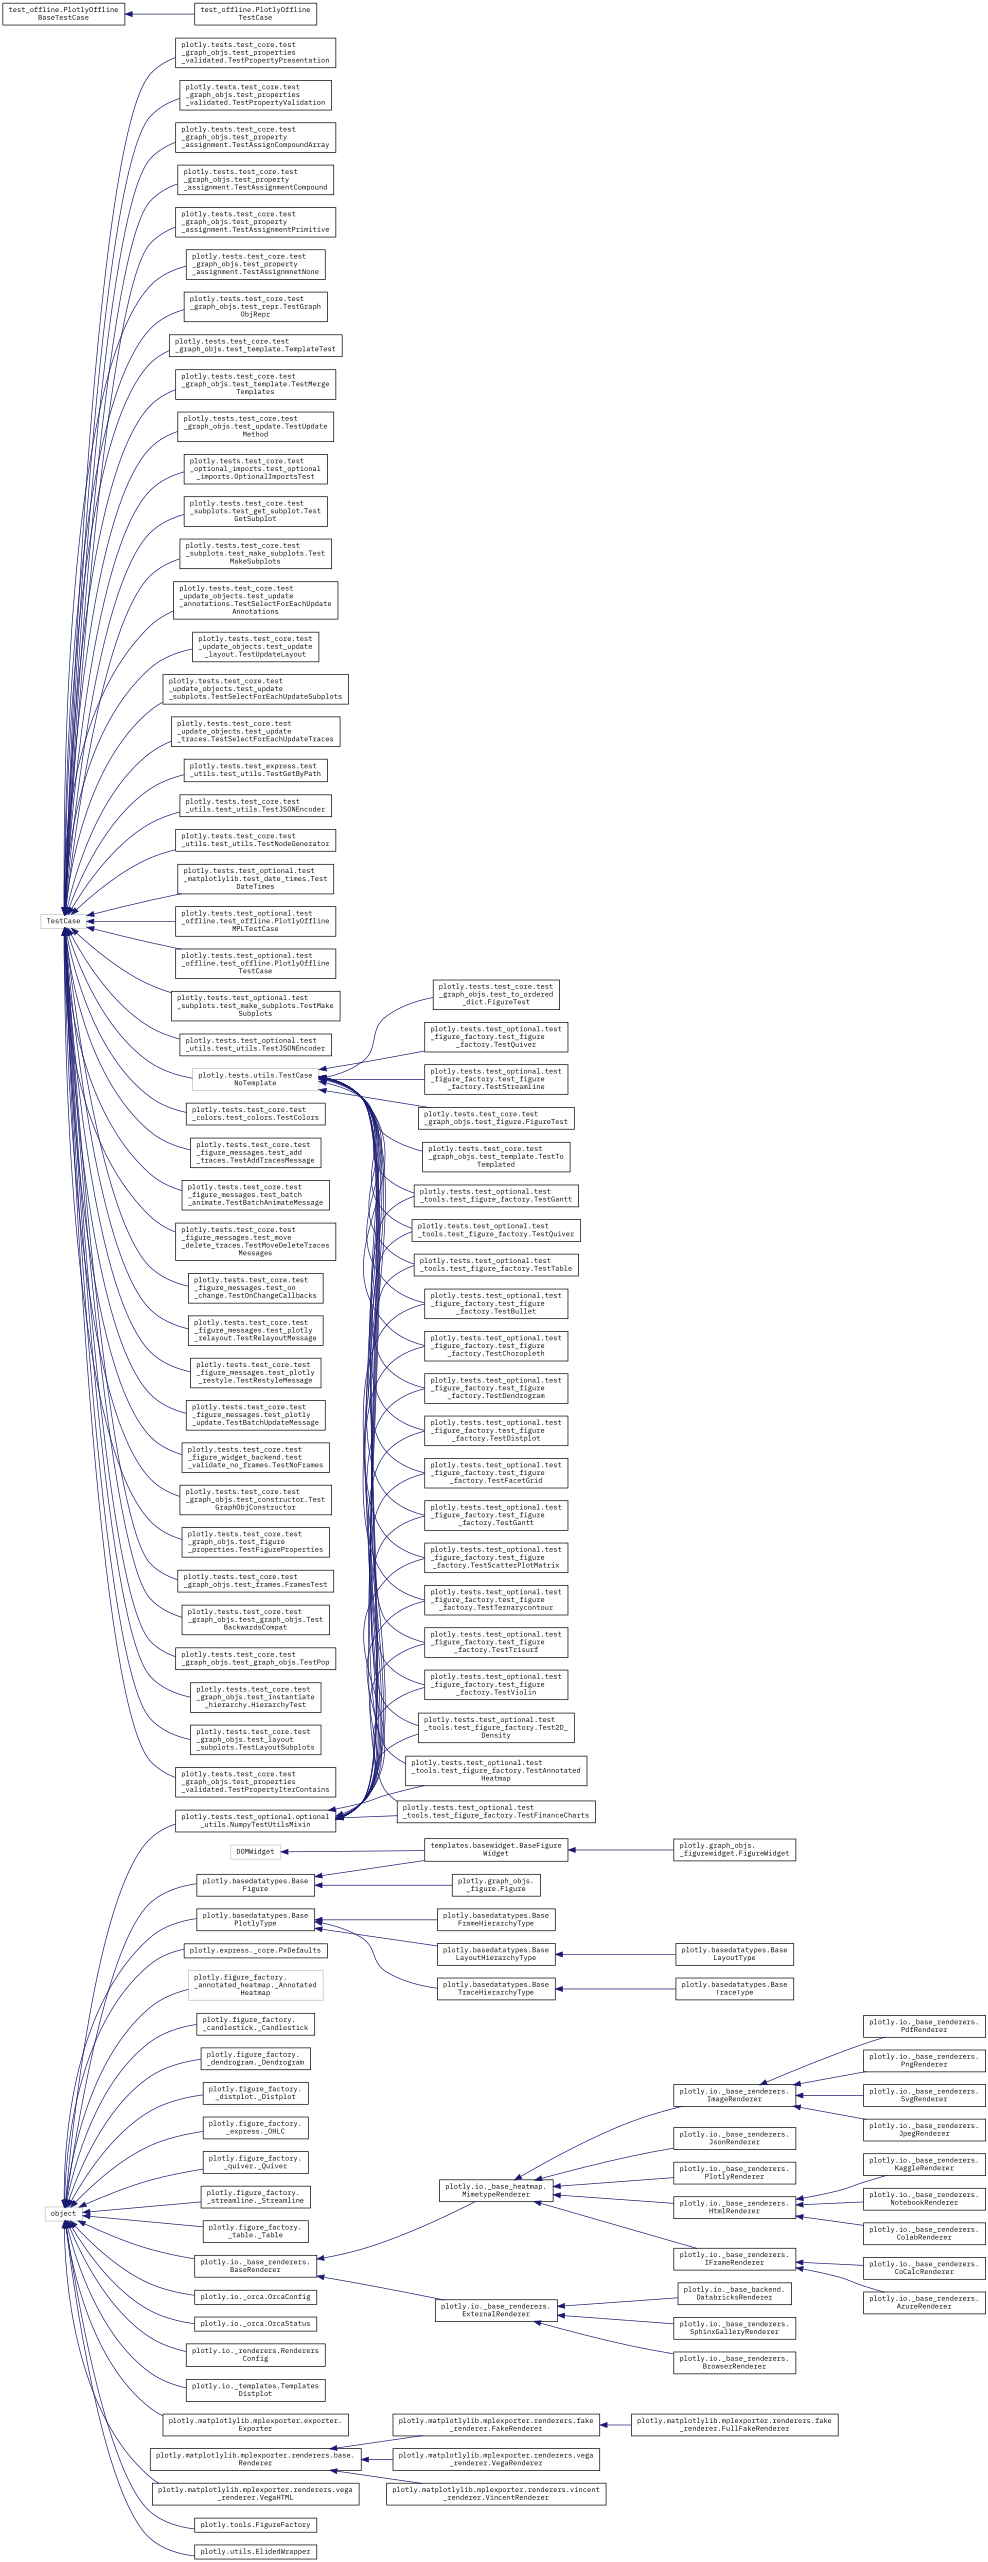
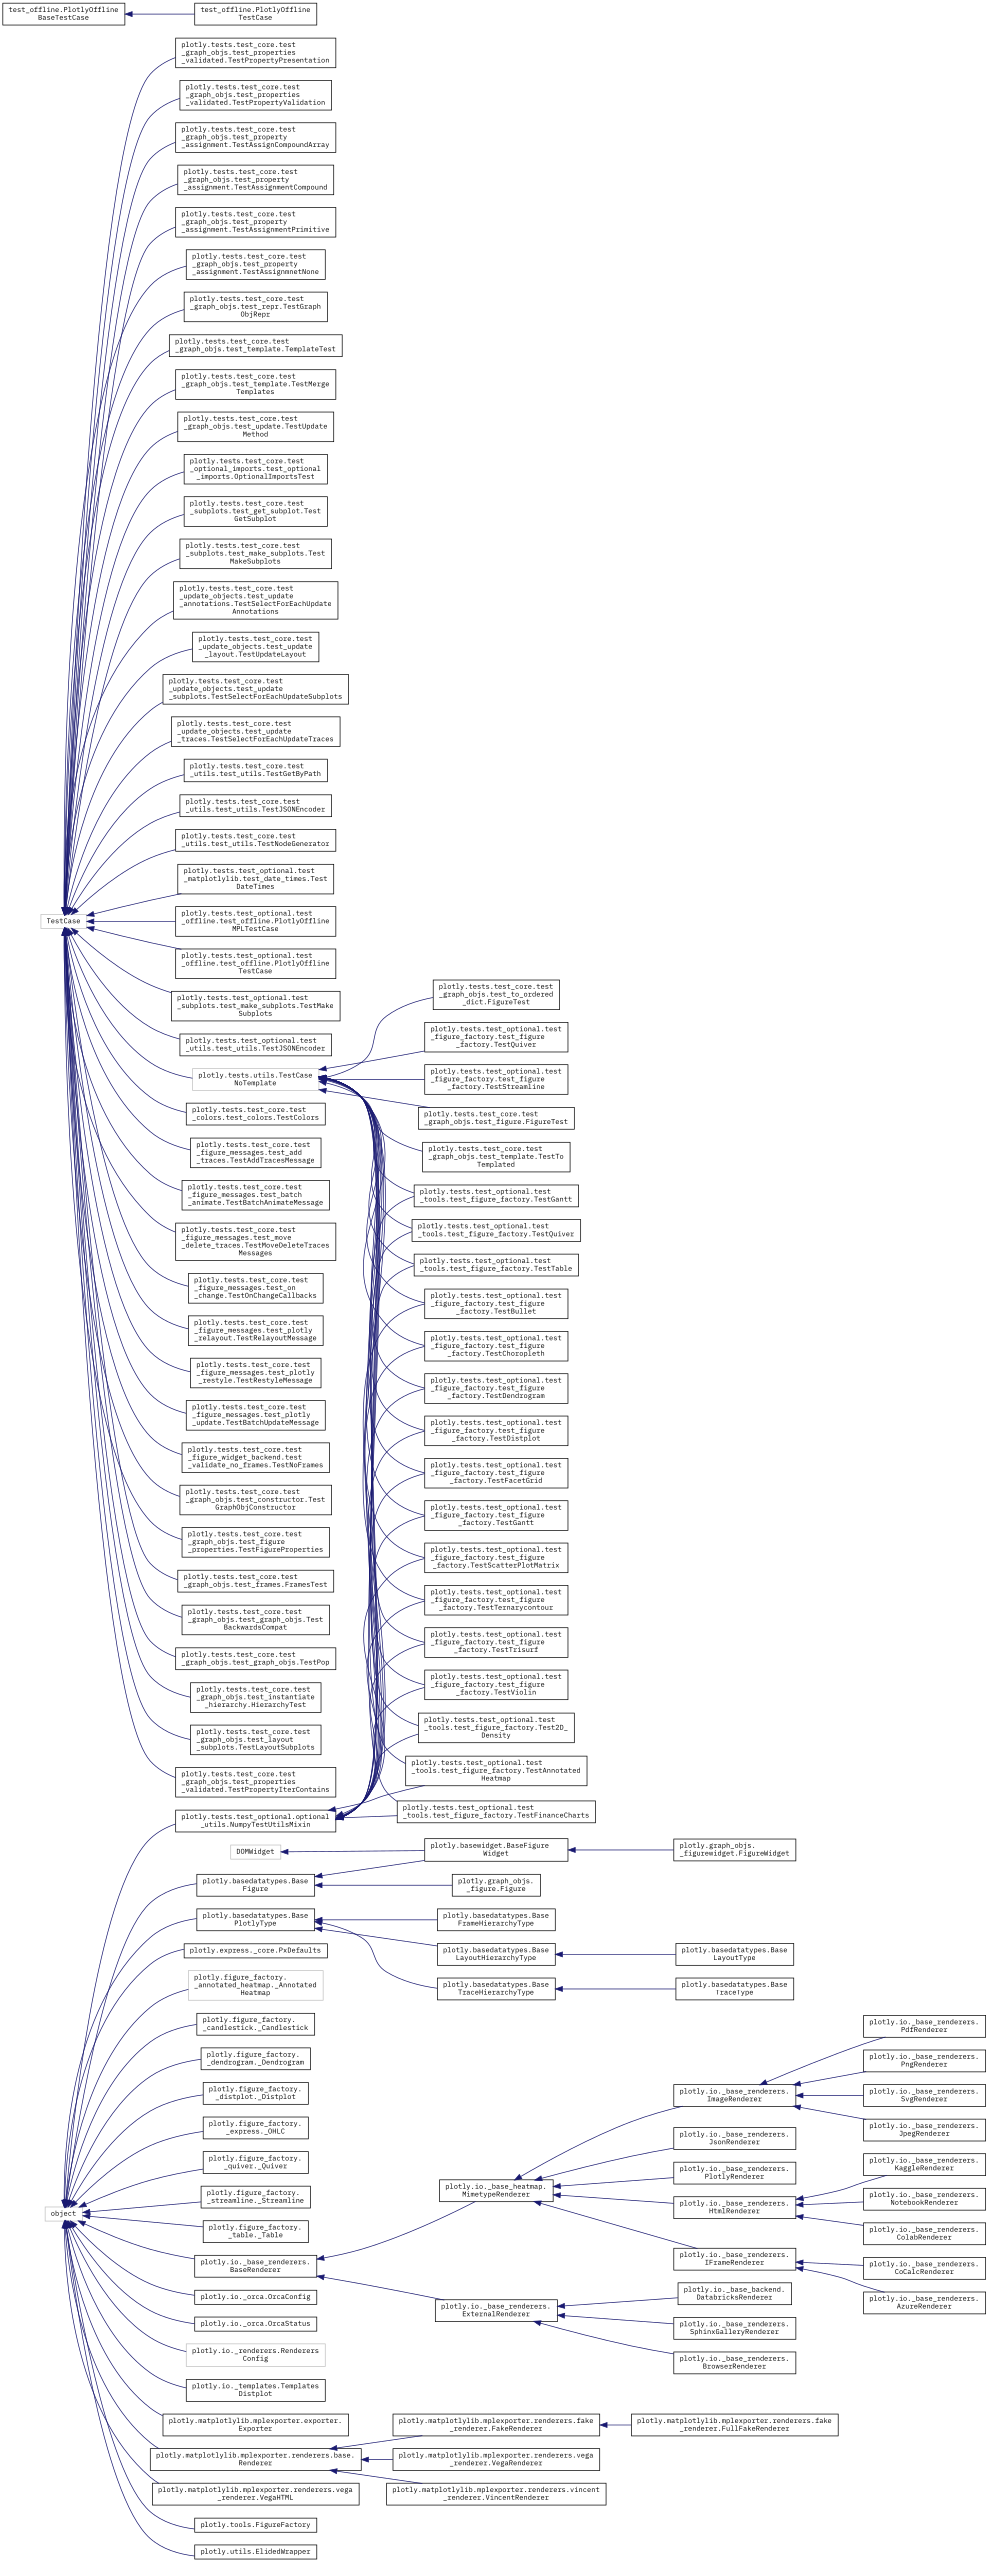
node "plotly.tests.test_express.test _utils.test_utils.TestGetByPath": label "plotly.tests.test_express.test _utils.test_utils.TestGetByPath" -> "plotly.tests.test_core.test _utils.test_utils.TestGetByPath"
node "templates.basewidget.BaseFigure Widget": label "templates.basewidget.BaseFigure Widget" -> "plotly.basewidget.BaseFigure Widget"
node "plotly.io._renderers.Renderers Config": color black -> grey75
edge "plotly.matplotlylib.mplexporter.renderers.base. Renderer" -> "object": added
